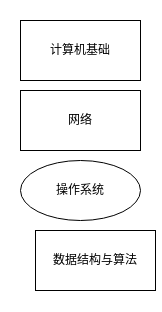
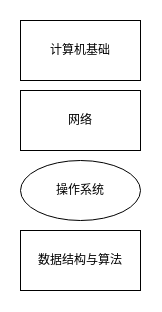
node "数据结构与算法": moved (96, 261) -> (81, 261)
